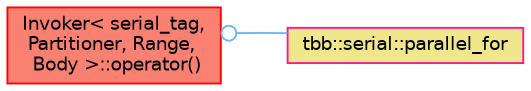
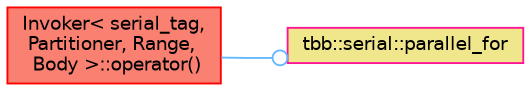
edge "tbb::serial::parallel_for" -> "Invoker< serial_tag, Partitioner, Range, Body >::operator()": reversed
